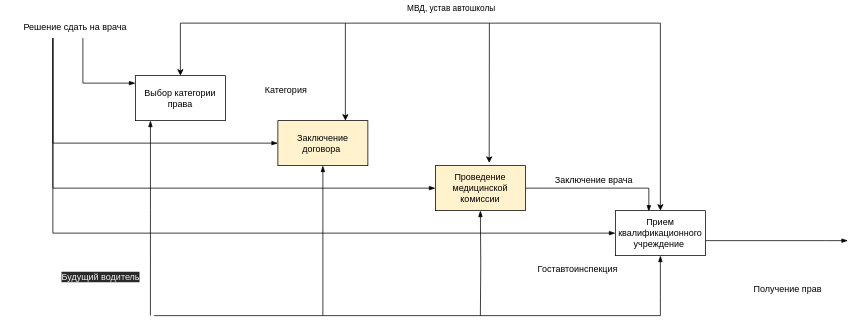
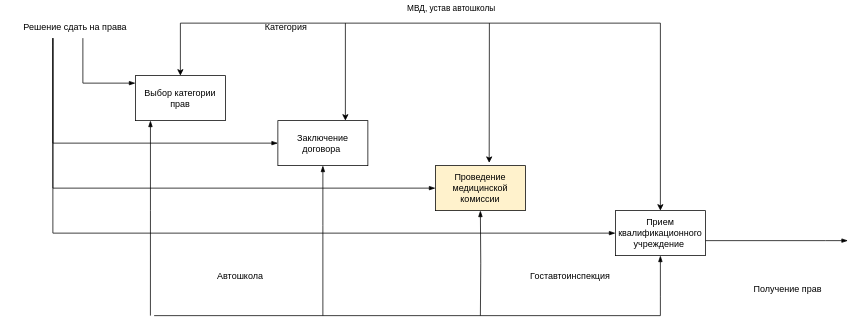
node "Решение сдать на врача": label "Решение сдать на врача" -> "Решение сдать на права"
node "Категория": moved (286, 90) -> (286, 27)
node "Выбор категории права": label "Выбор категории права" -> "Выбор категории прав"
node "Заключение договора": fillcolor #fff2cc -> #ffffff
edge "Проведение медицинской комиссии" -> "Прием квалификационного учреждение": removed, label "Заключение врача"
node "Гоставтоинспекция": moved (578, 269) -> (570, 276)
node "Будущий водитель": removed
node "Автошкола": added
